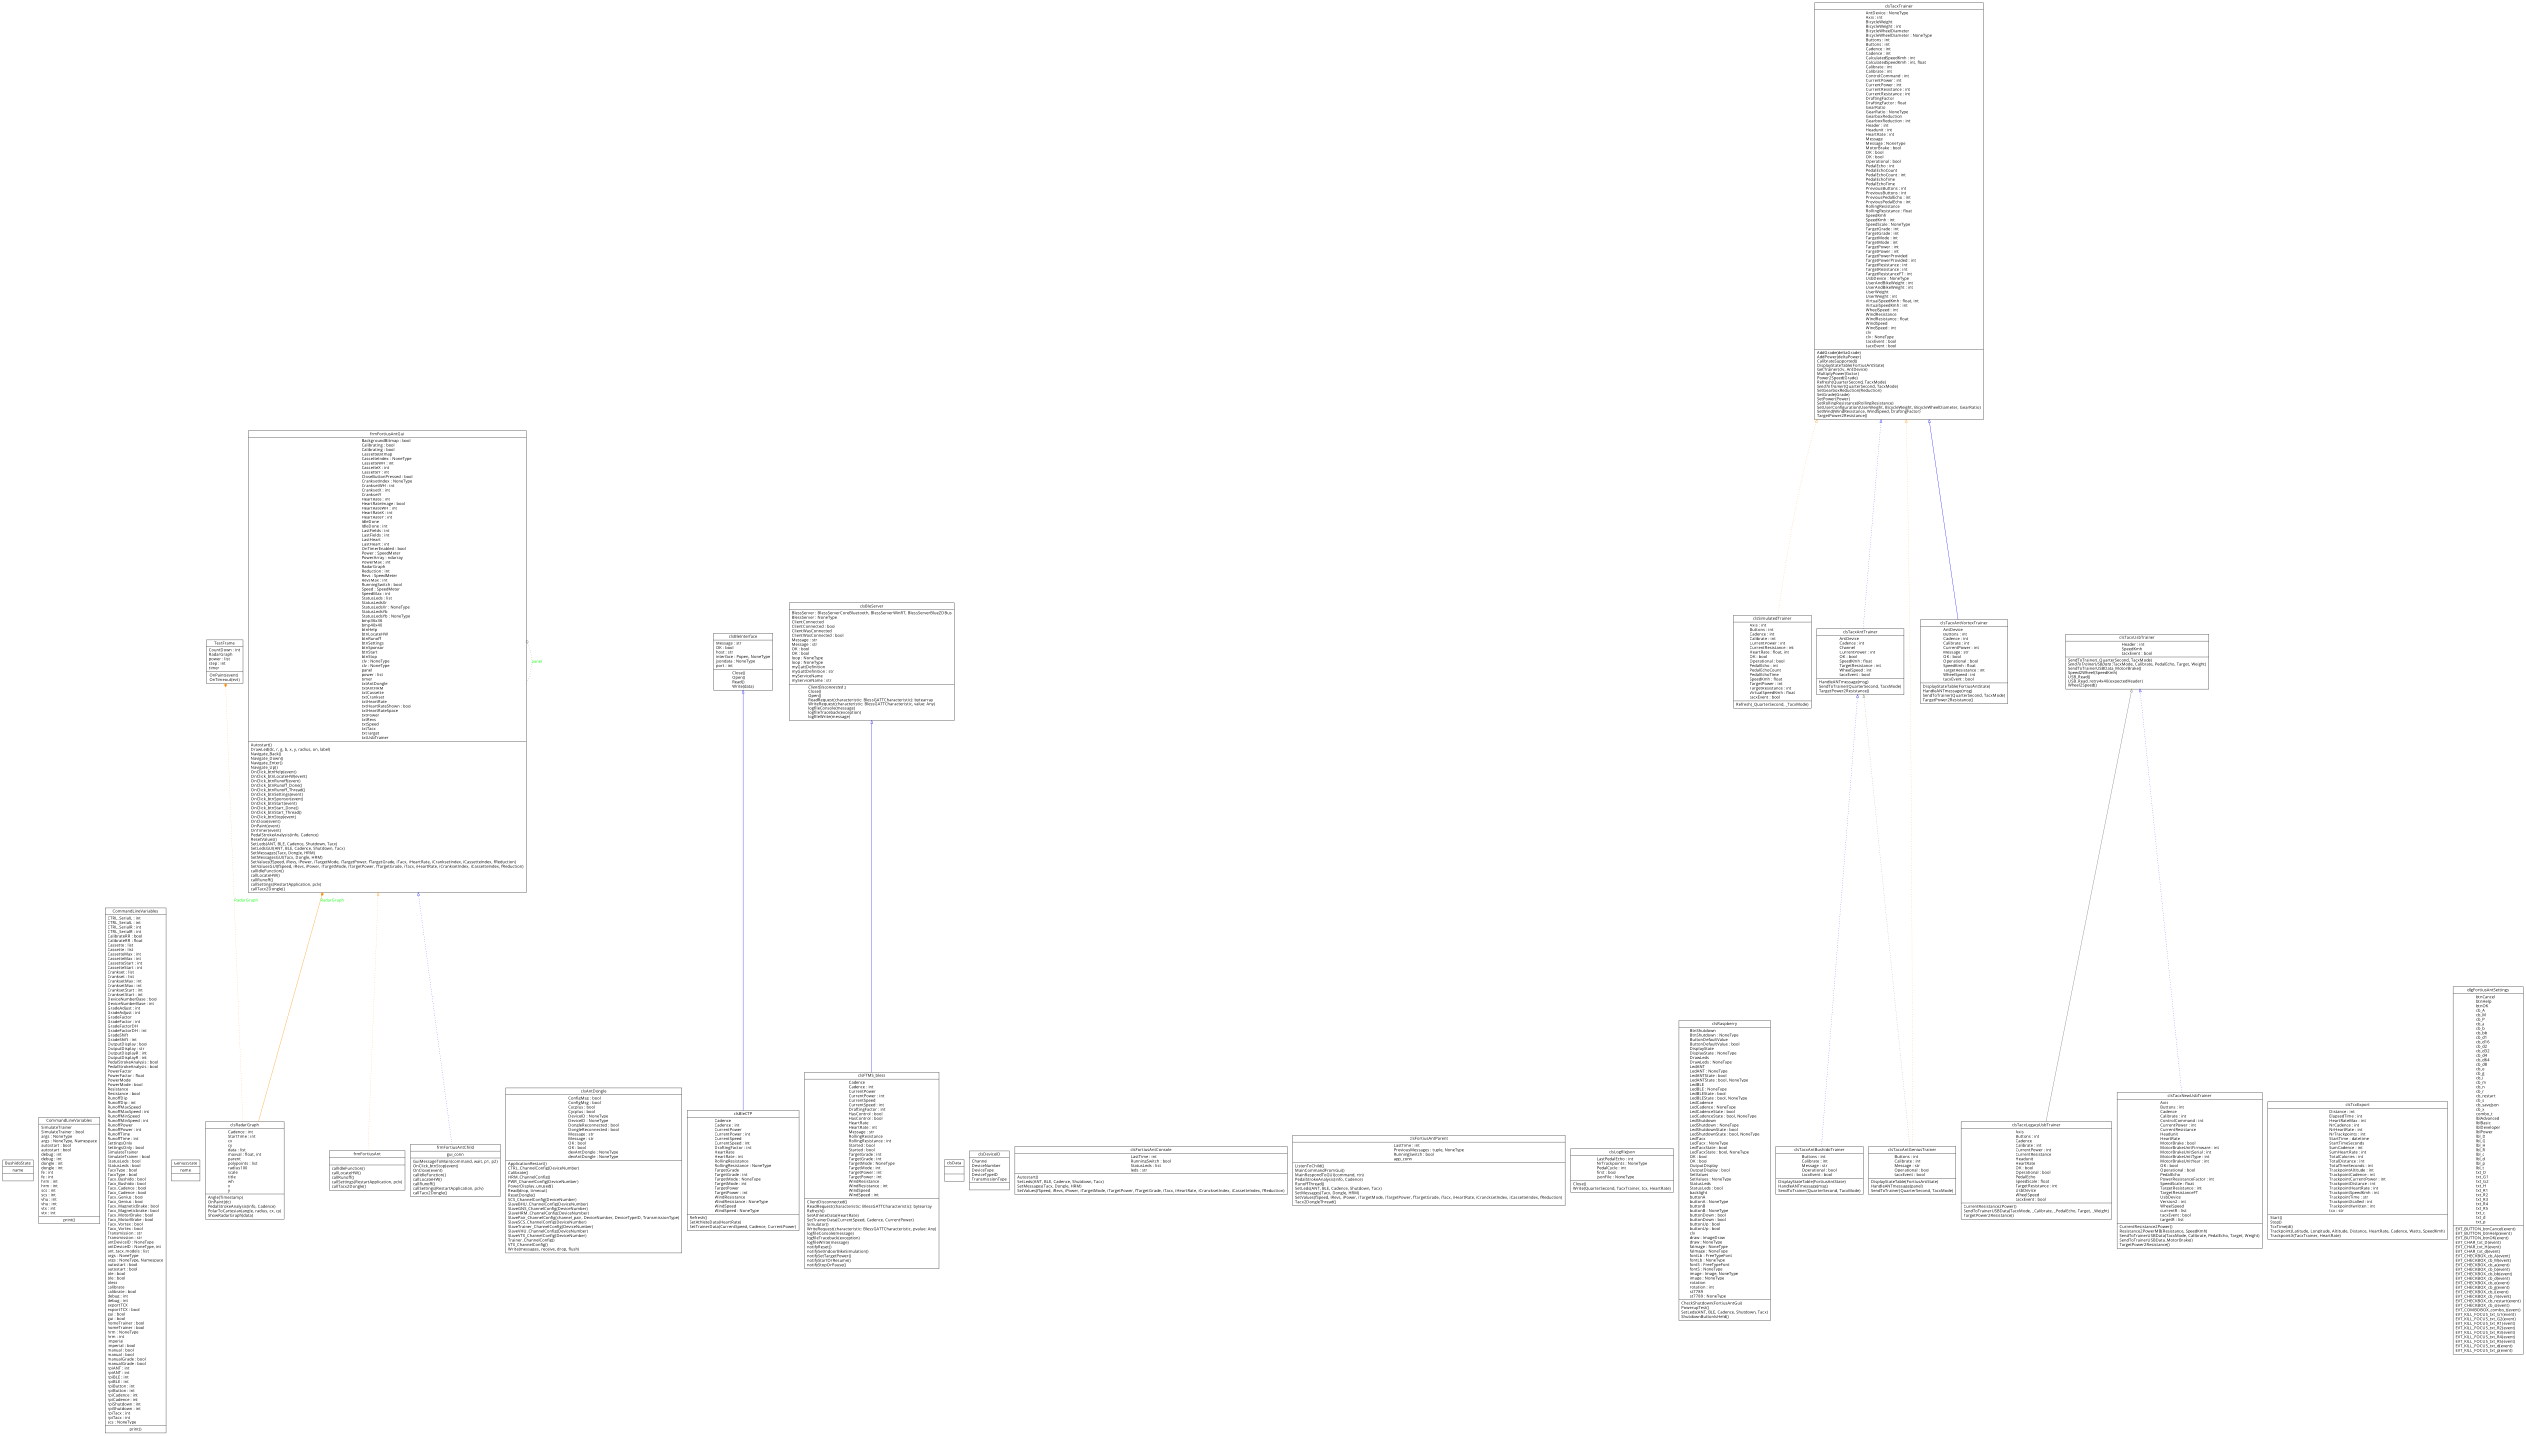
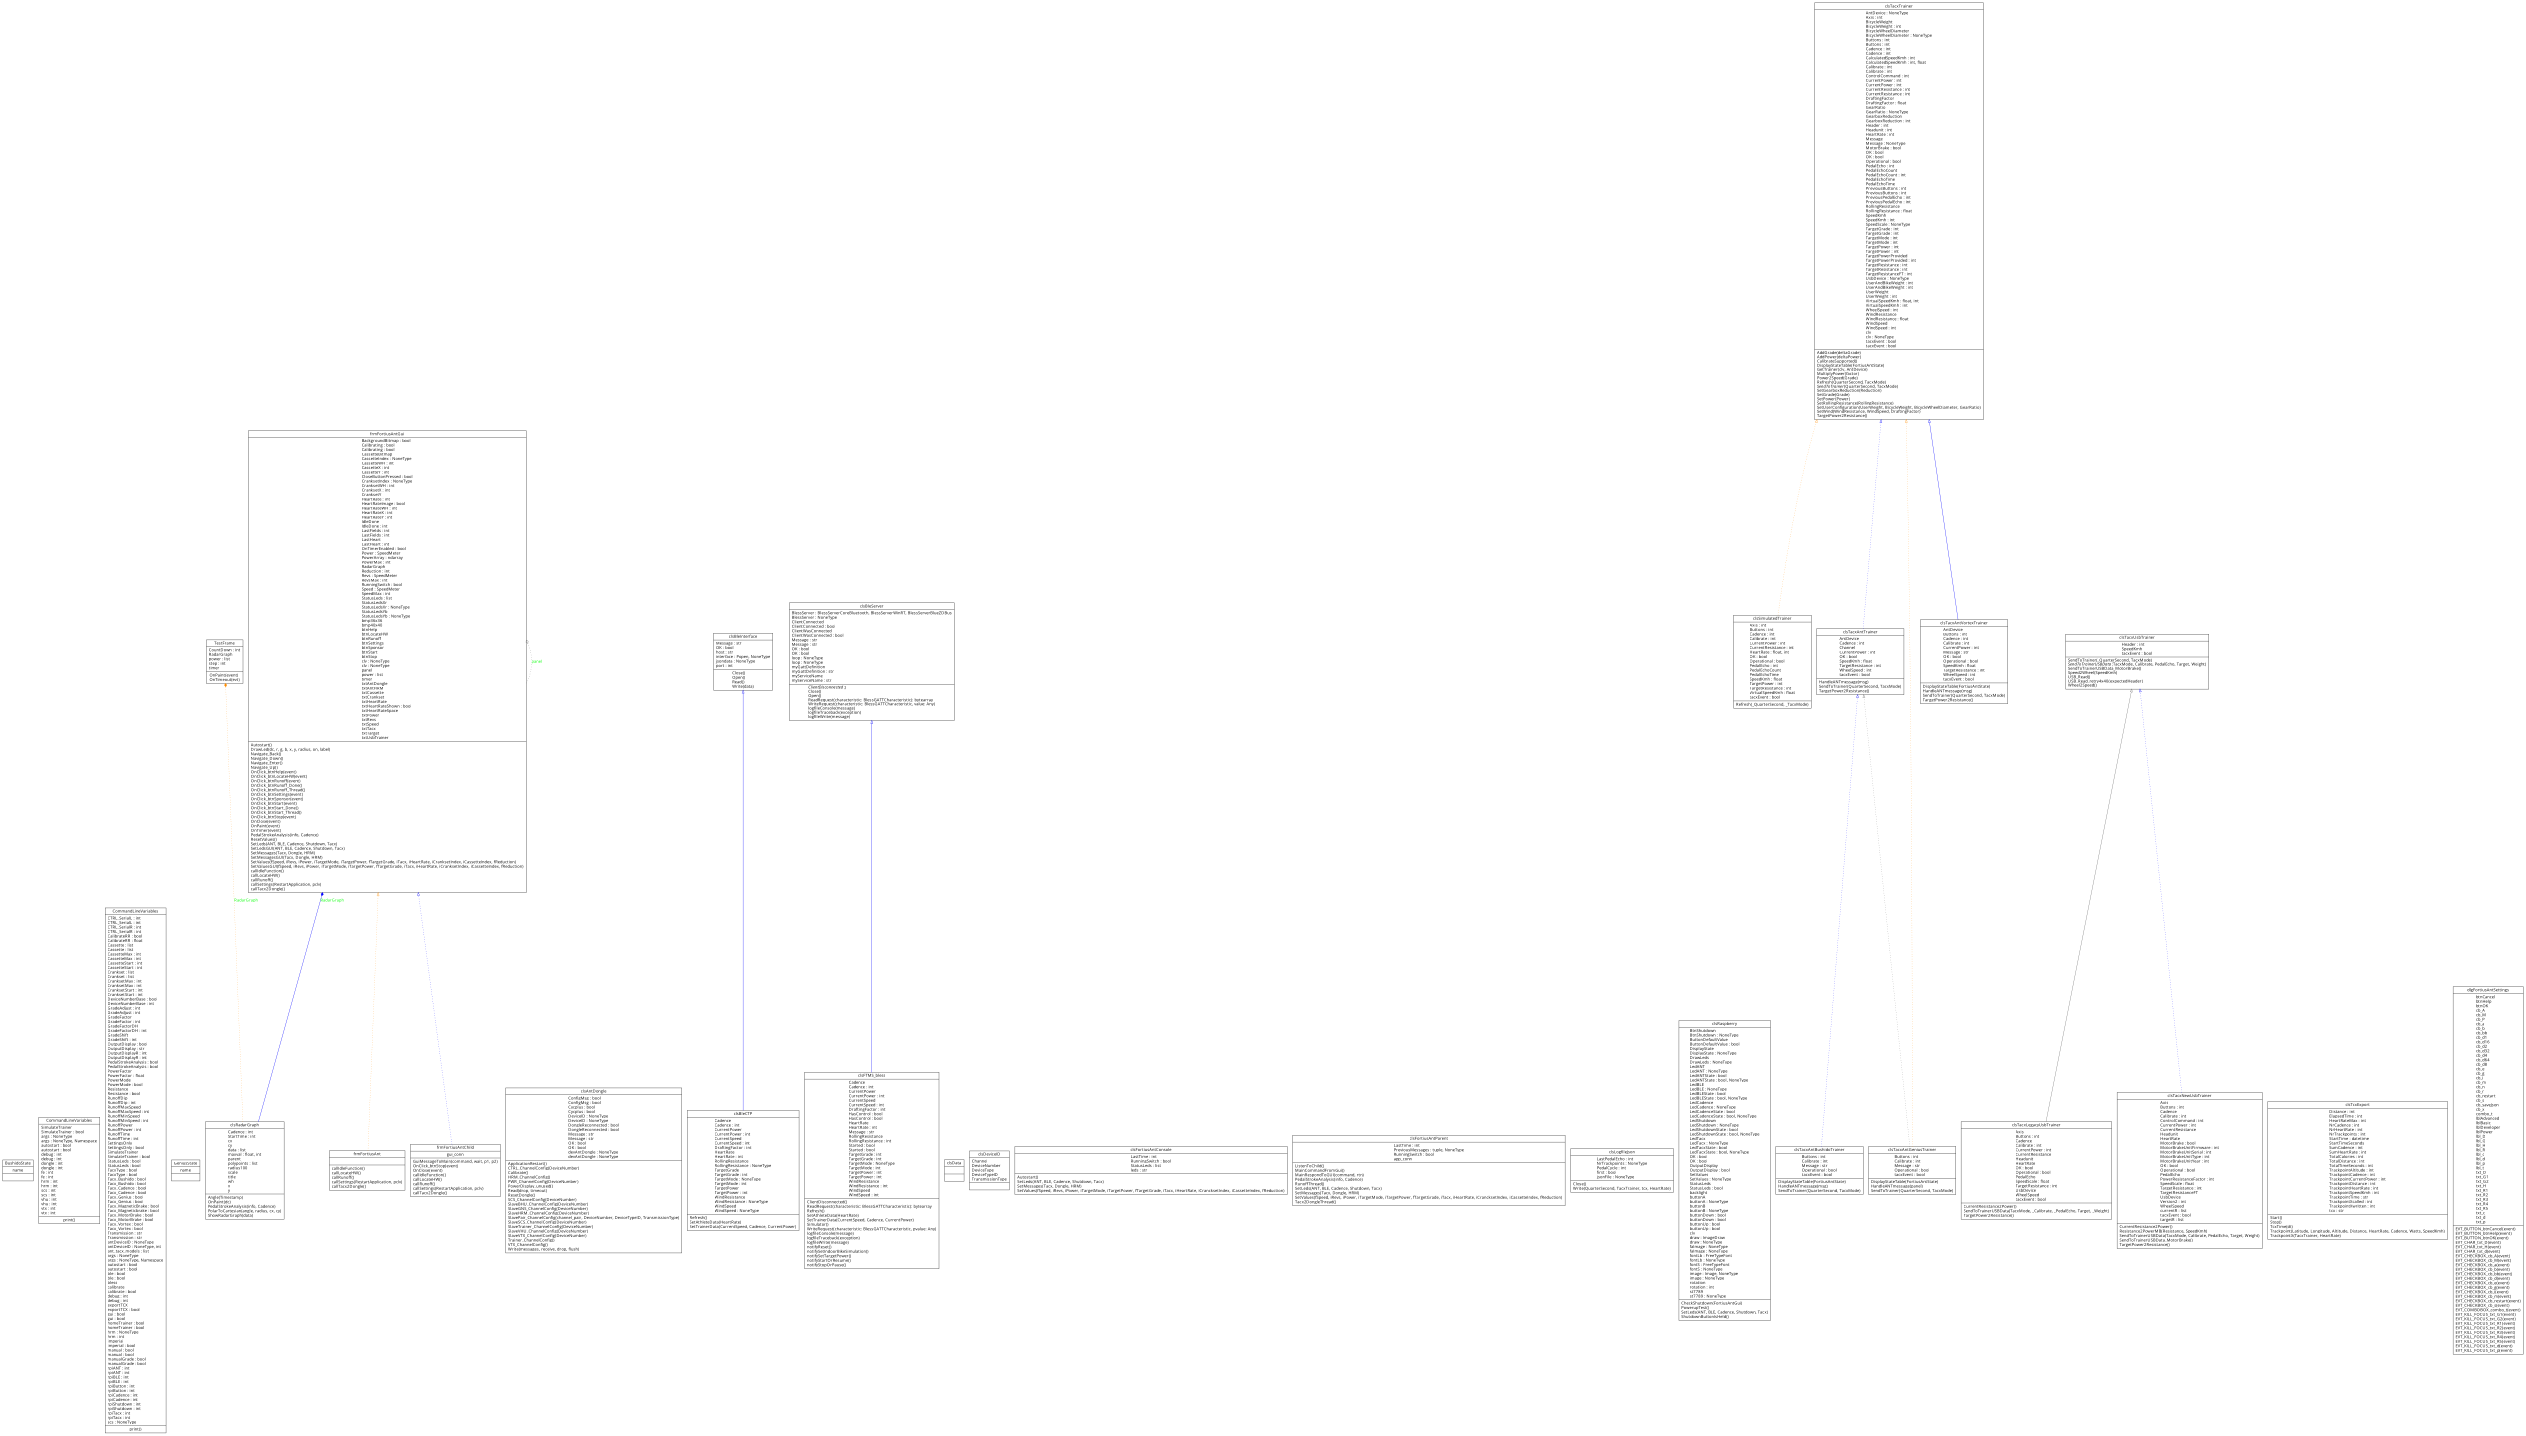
edge "clsRadarGraph" -> "frmFortiusAntGui": color darkorange -> blue
